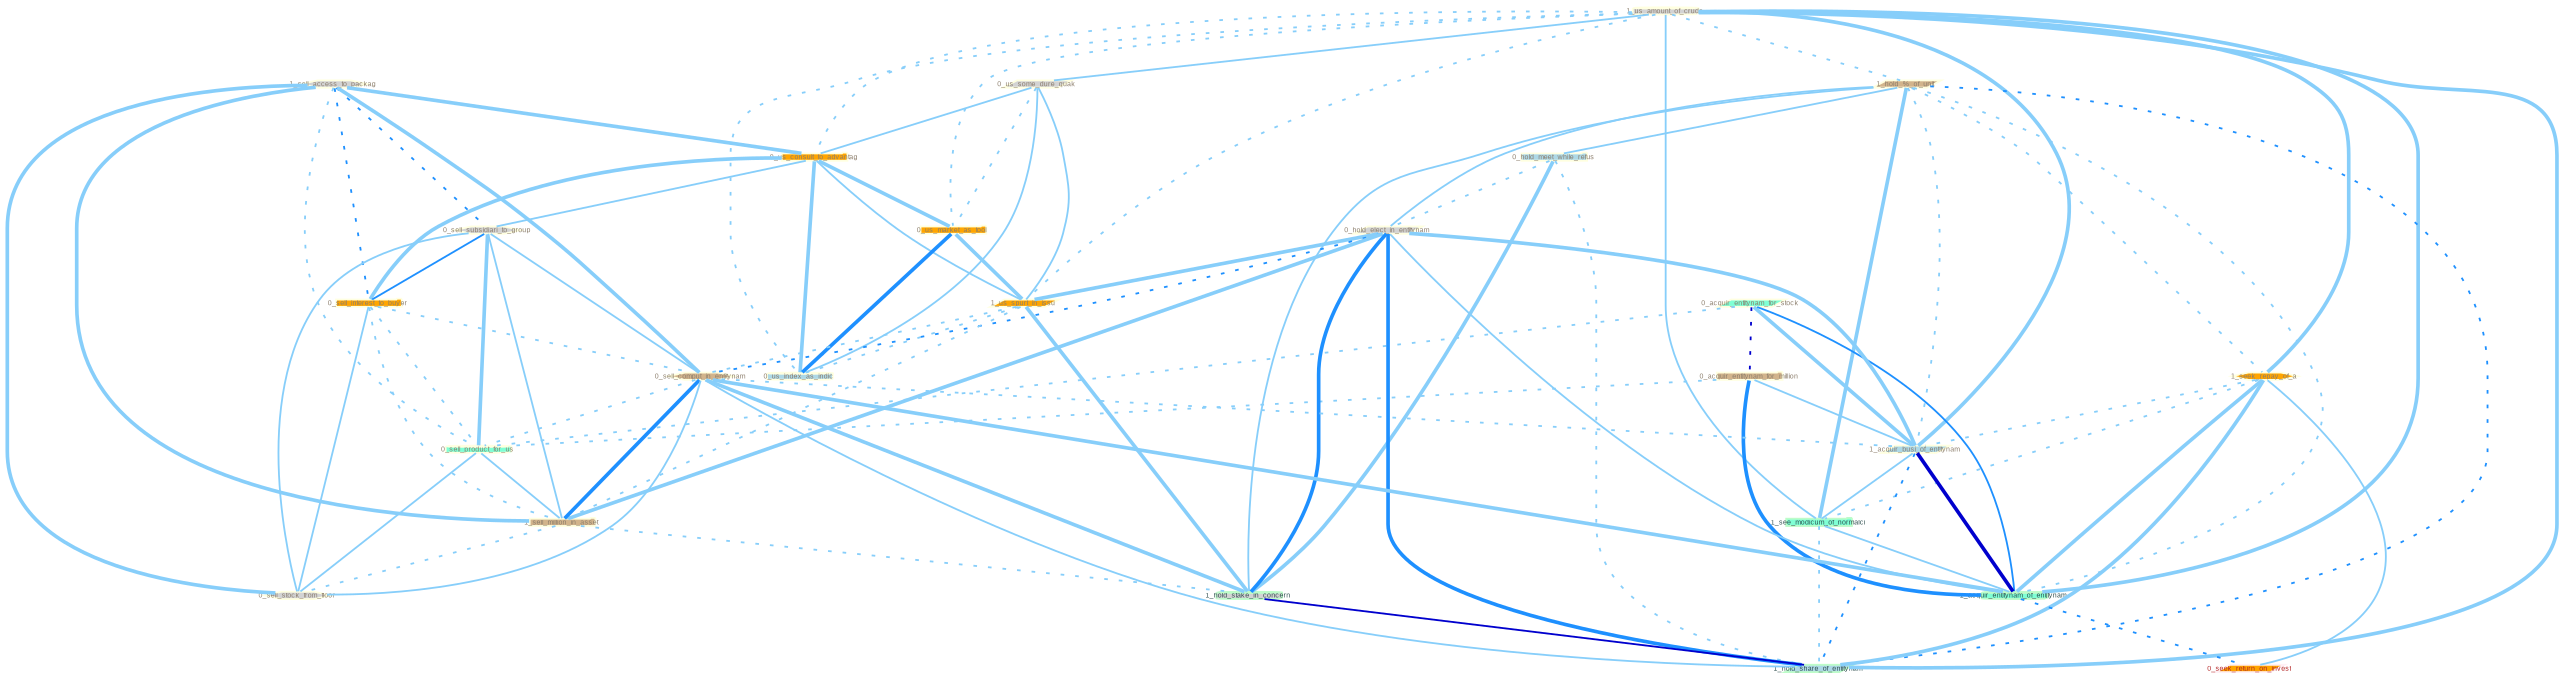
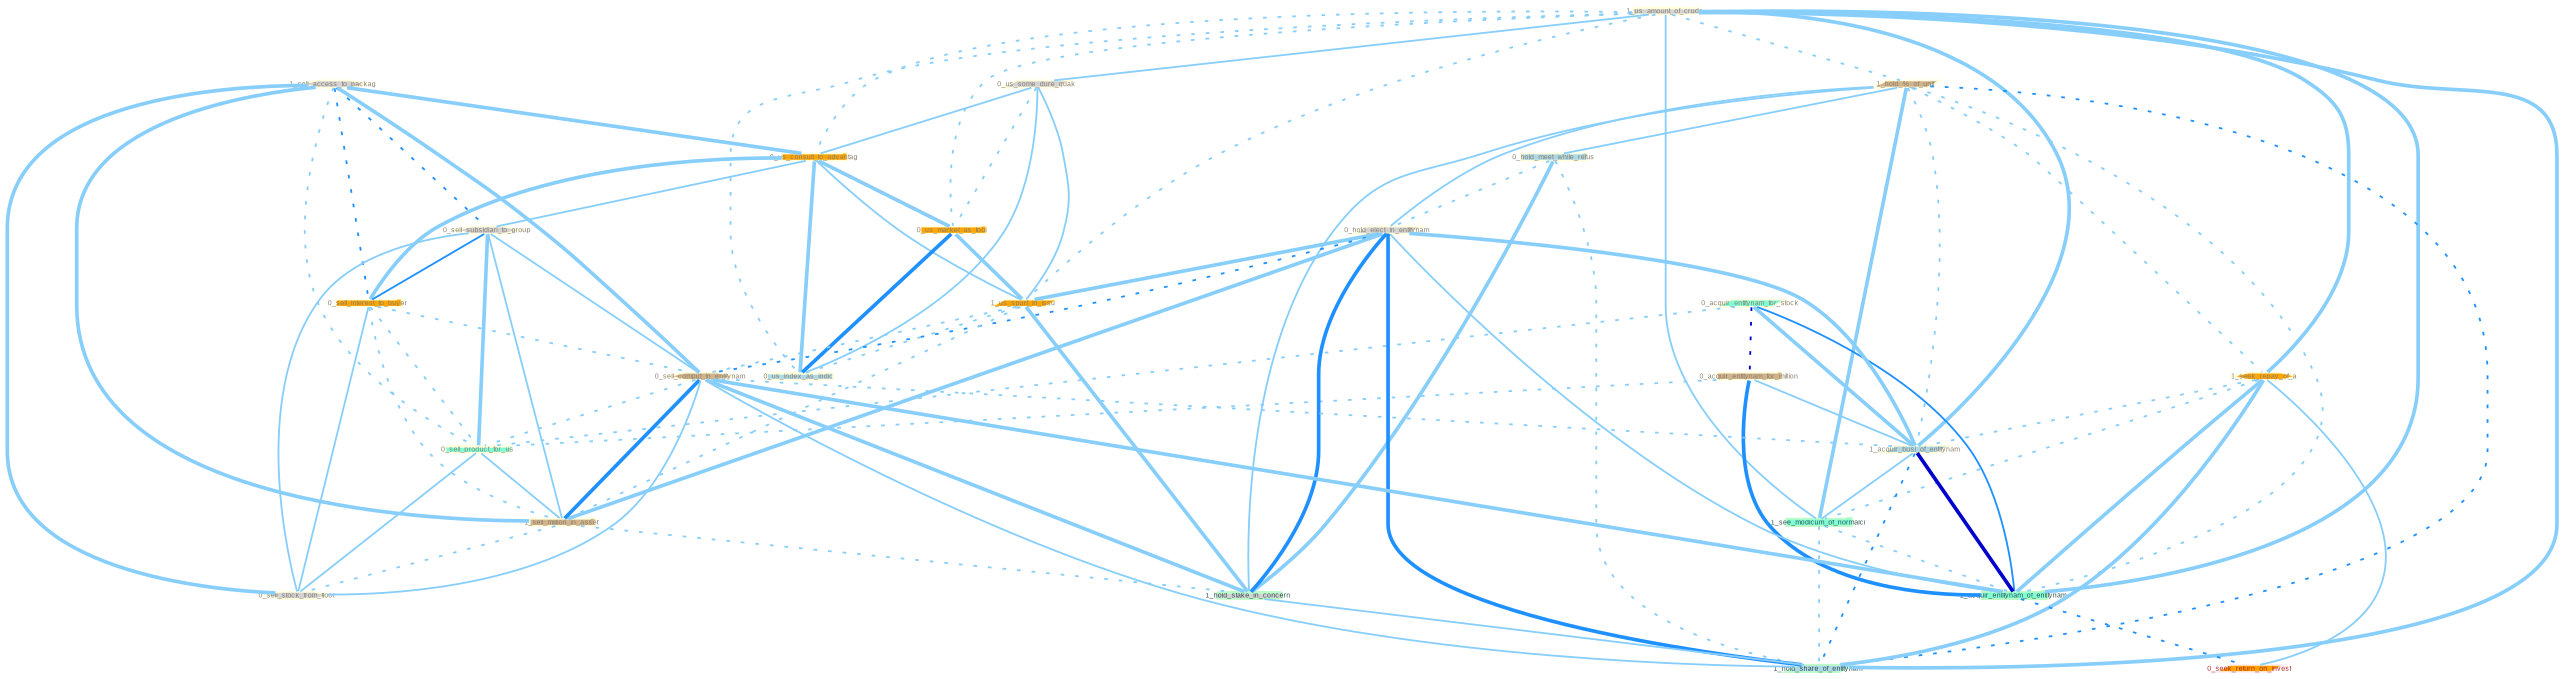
edge "1_see_modicum_of_normalci" -- "1_acquir_entitynam_of_entitynam": style solid -> dotted
node "1_acquir_entitynam_of_entitynam": shape cylinder -> folder
edge "1_hold_stake_in_concern" -- "1_hold_share_of_entitynam": color #0000cd -> #87cefa
